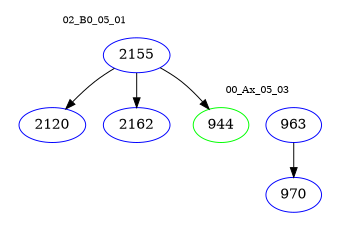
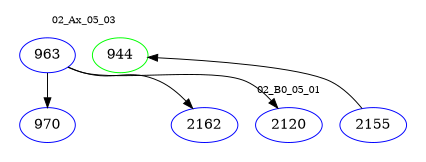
edge "2155" -> "2120": now "963" -> "2120"
edge "2155" -> "2162": now "963" -> "2162"
cluster "00_Ax_05_03": label "00_Ax_05_03" -> "02_Ax_05_03"
